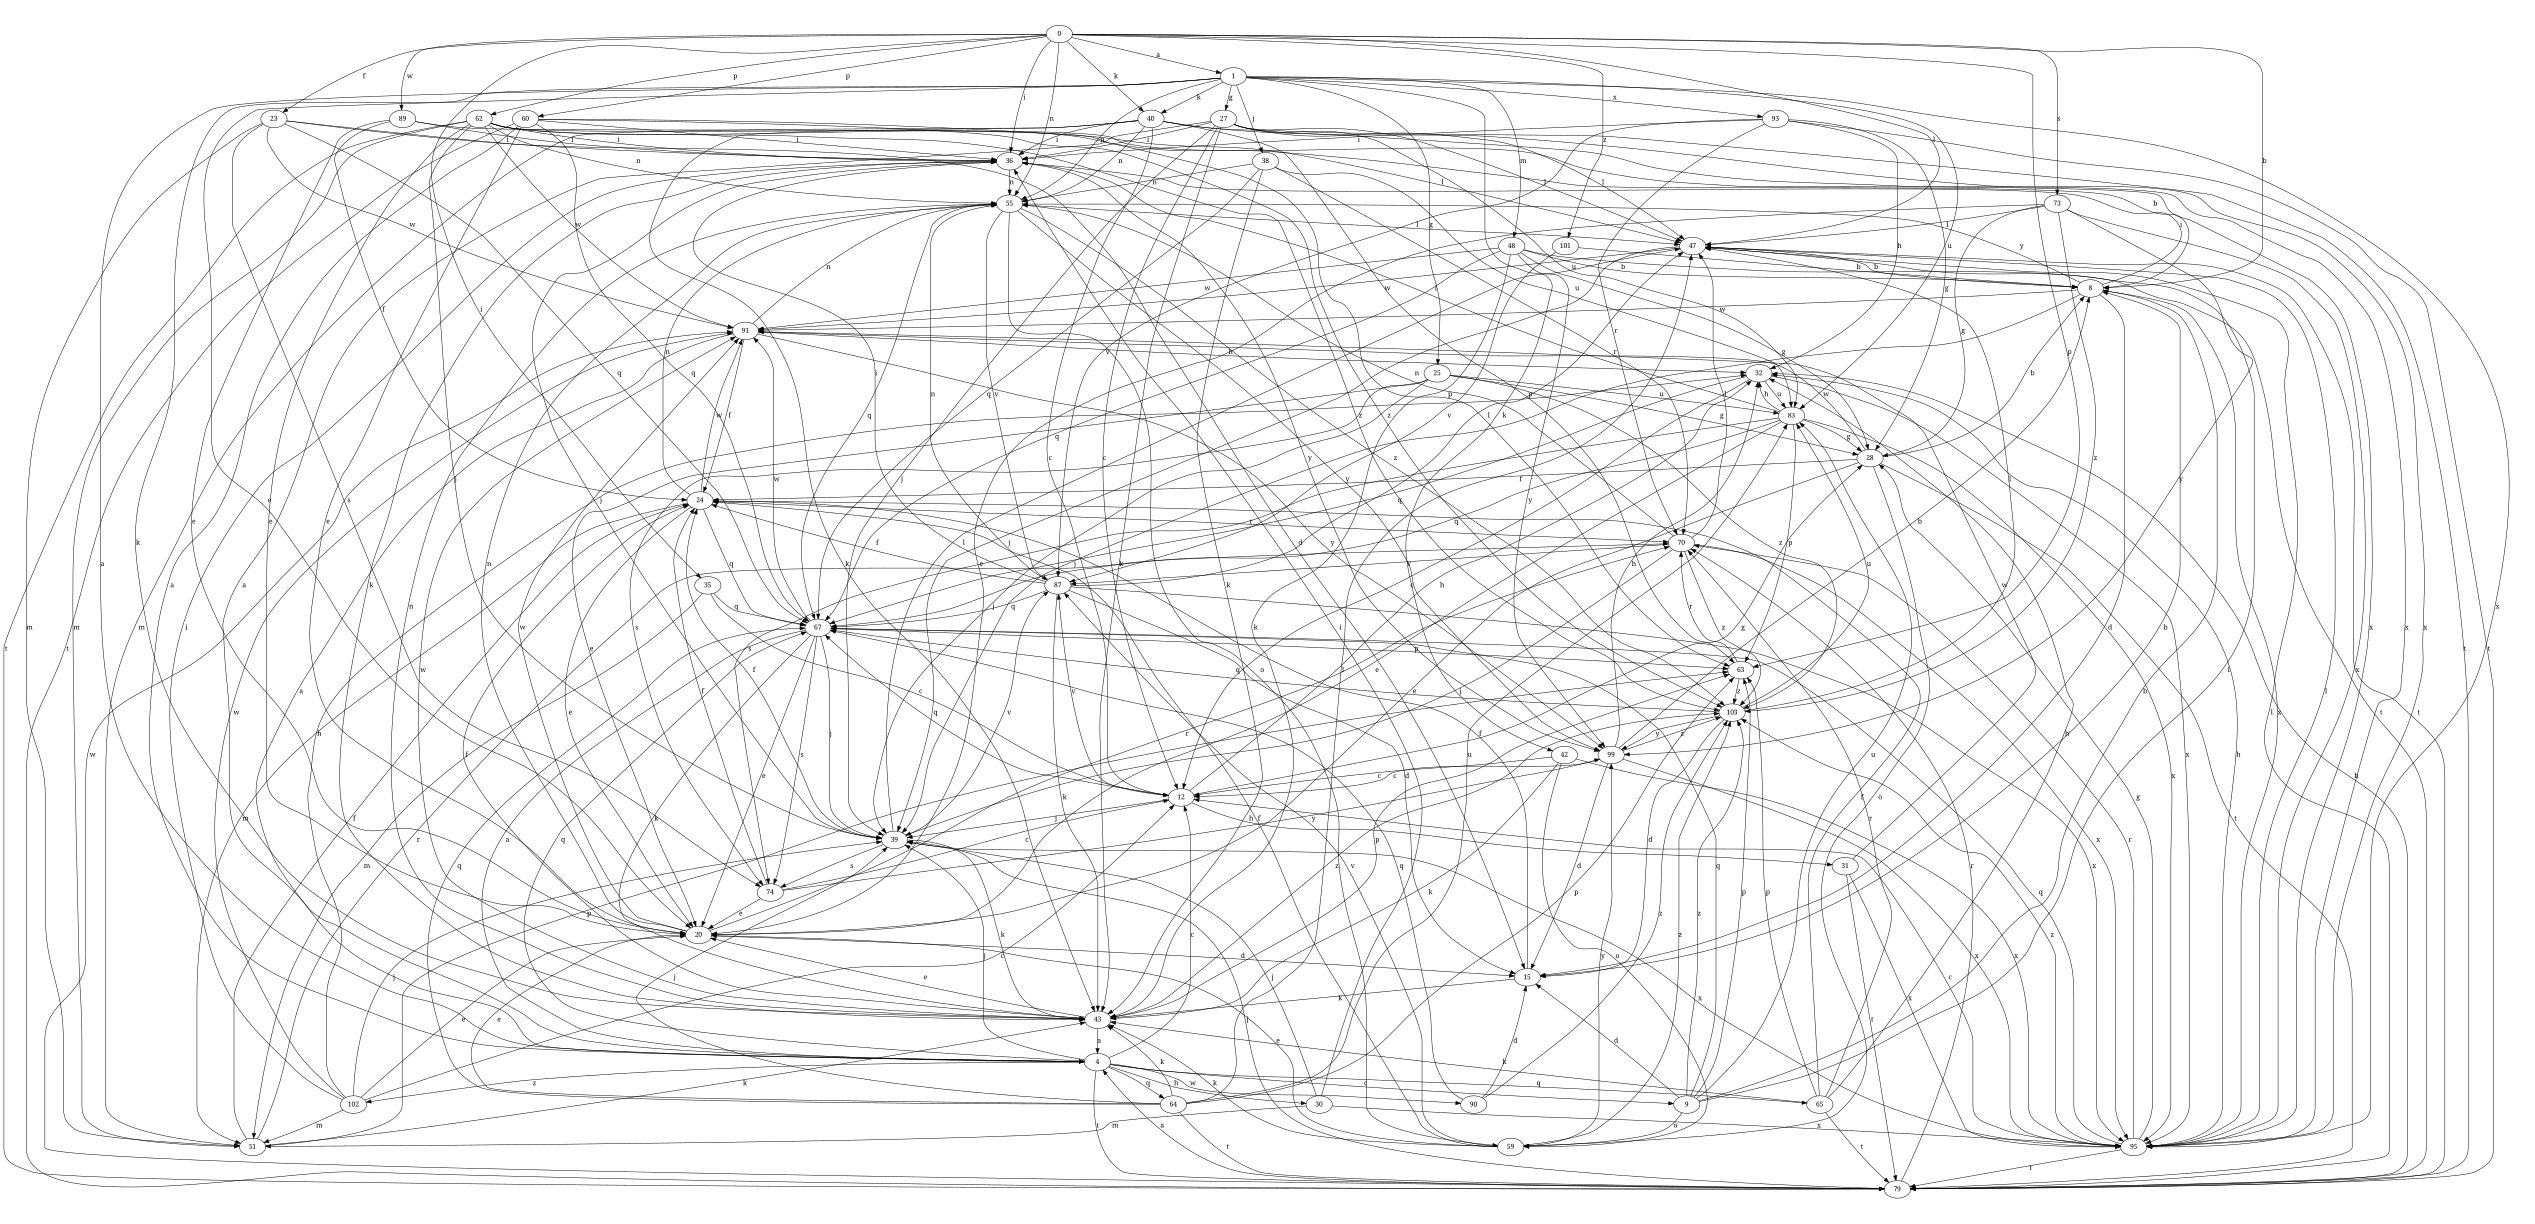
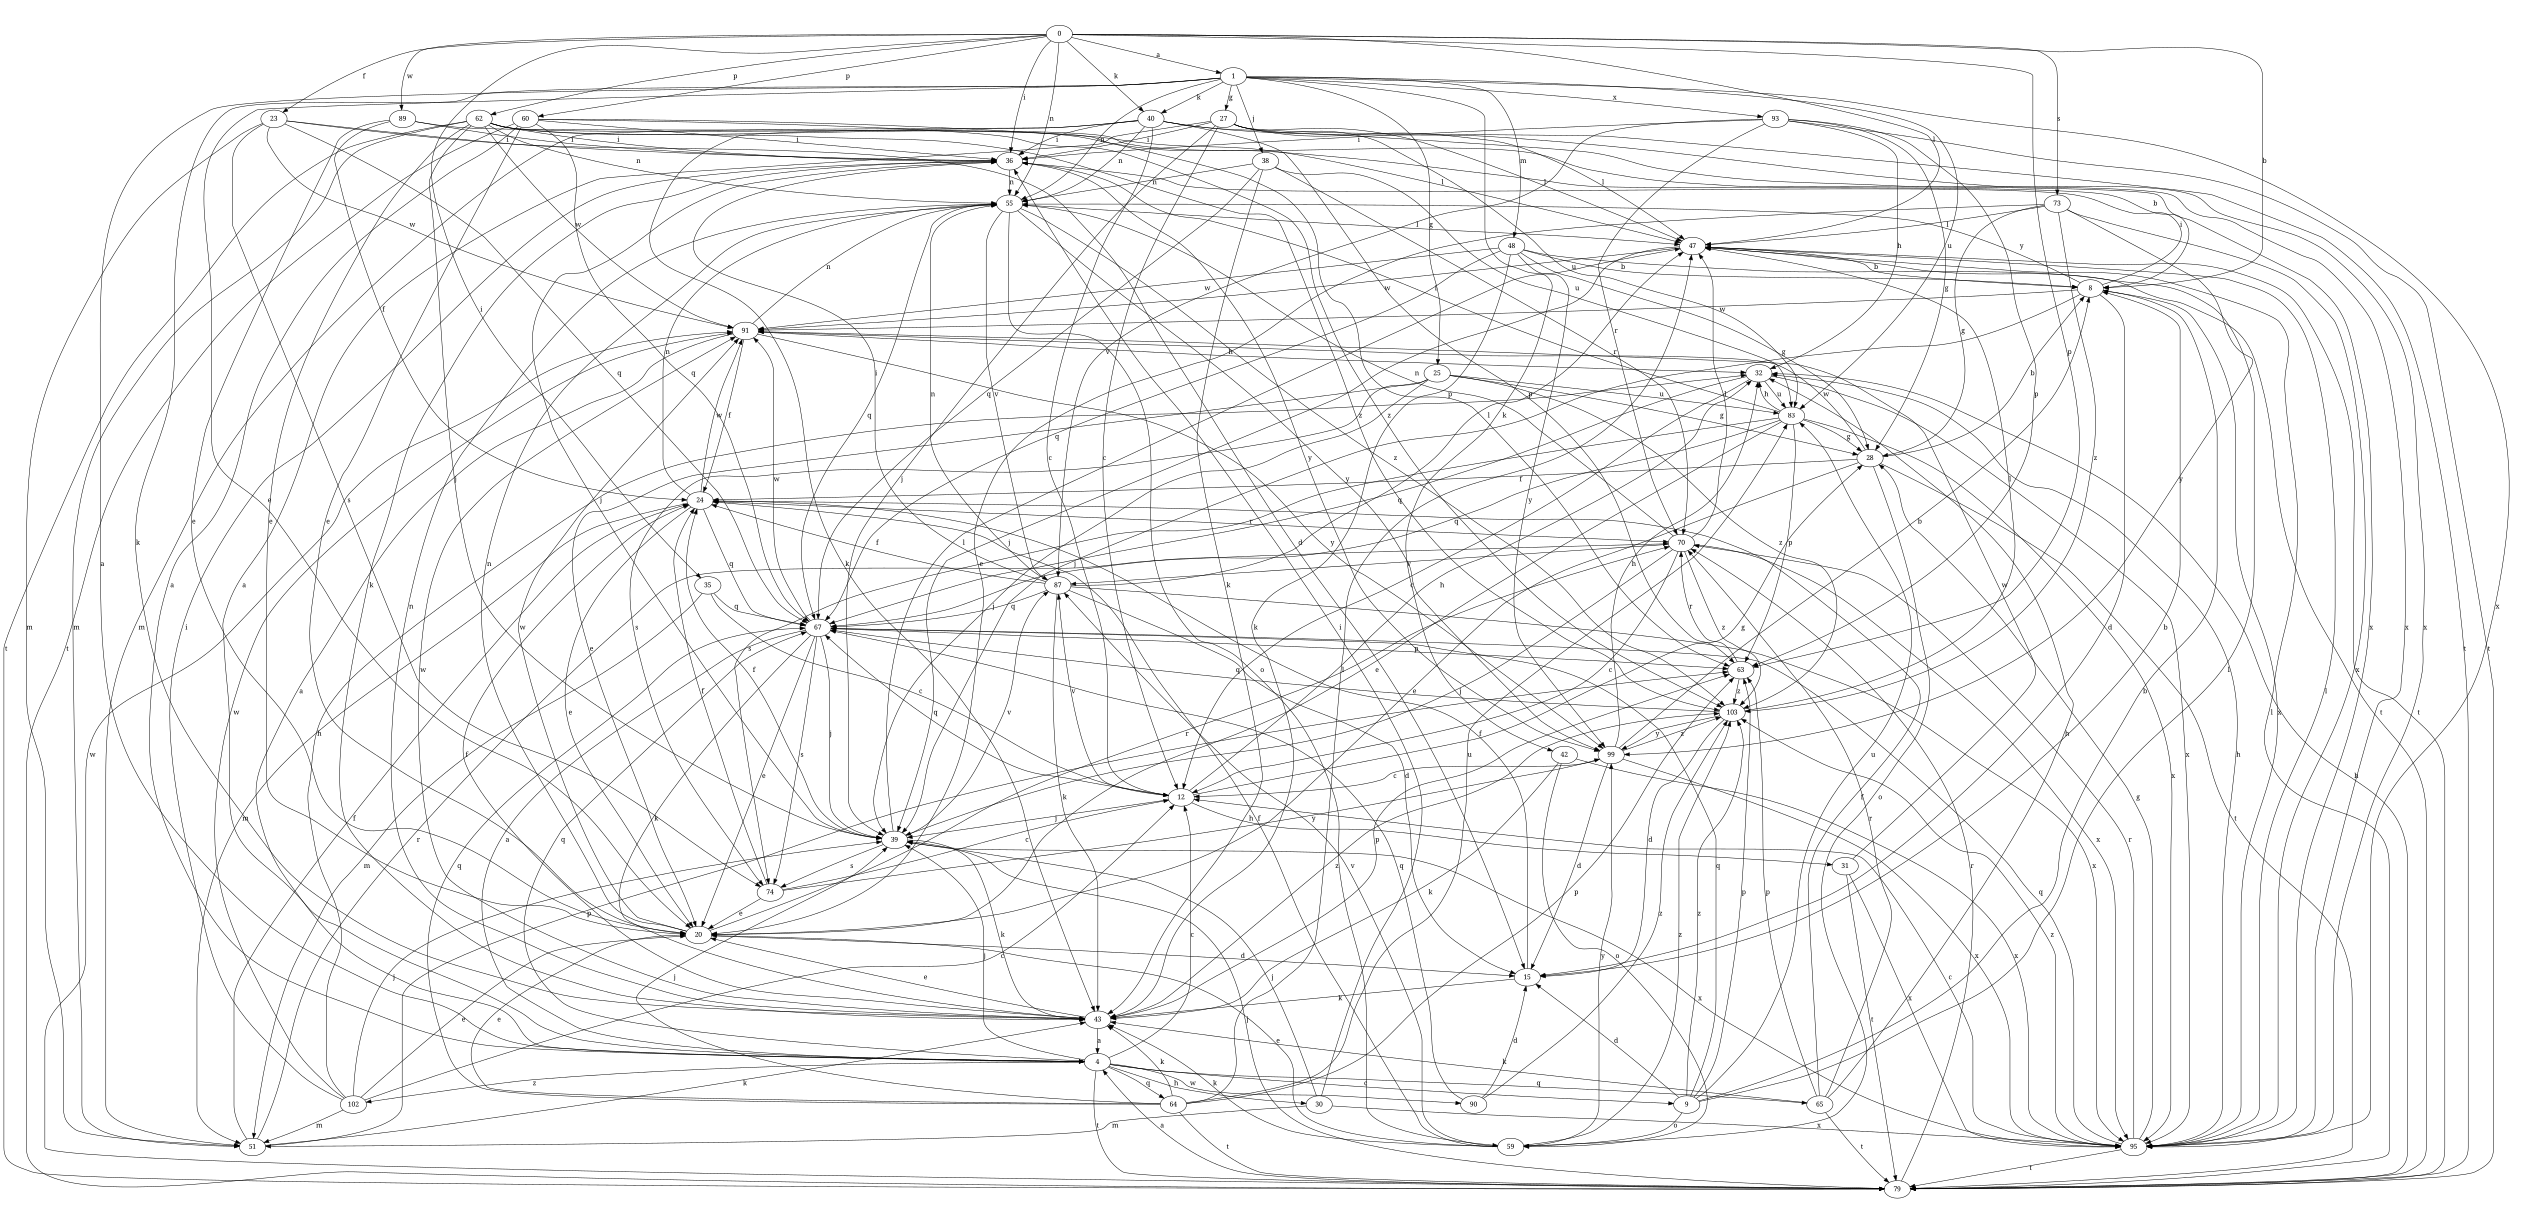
node "101": removed
edge "93" -> "63": added, label "p"
edge "27" -> "43": removed, label "k"
edge "103" -> "83": removed, label "u"
edge "42" -> "12": now "70" -> "12"
